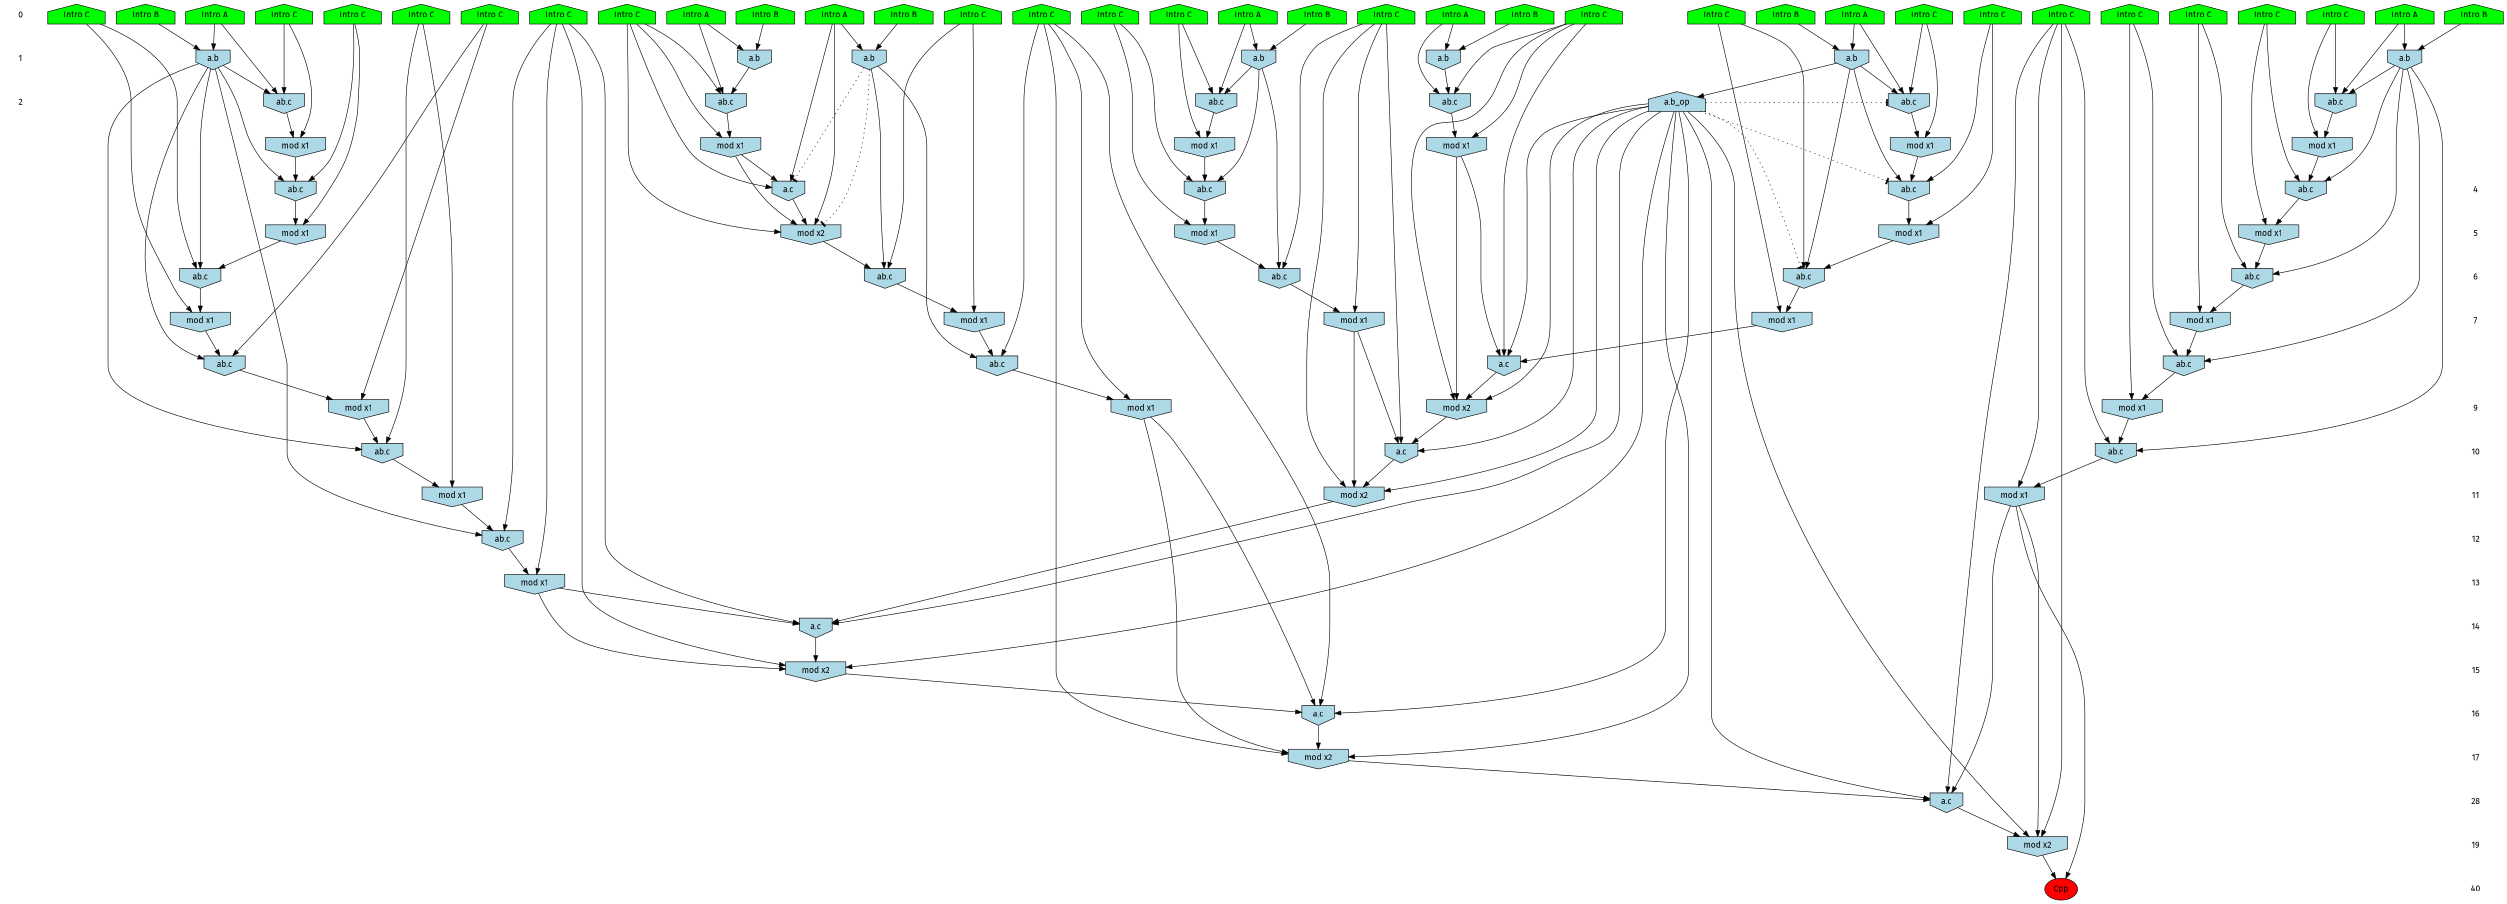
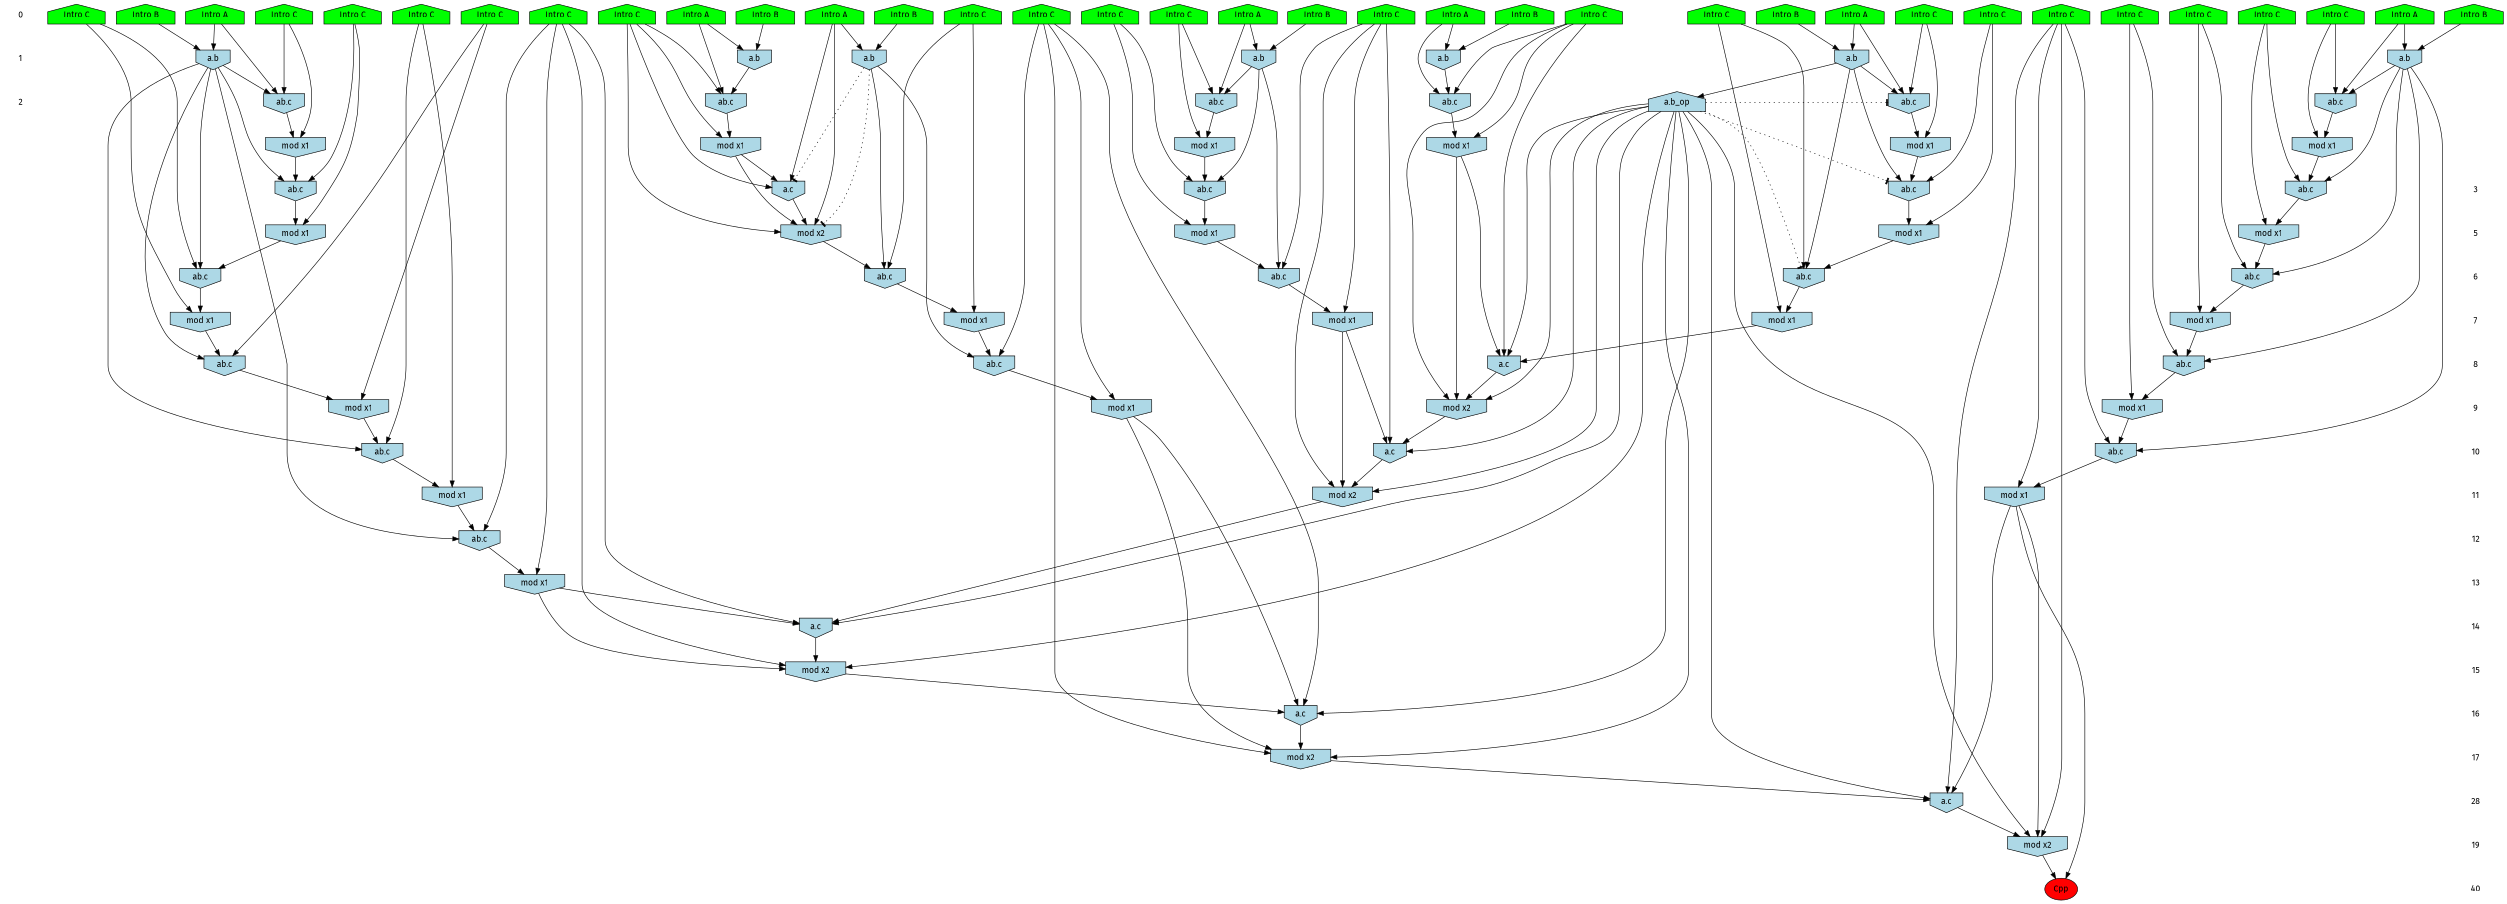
node "4": label "4" -> "3"
node "8": added
